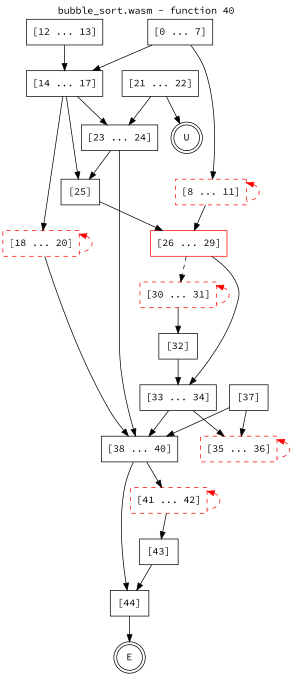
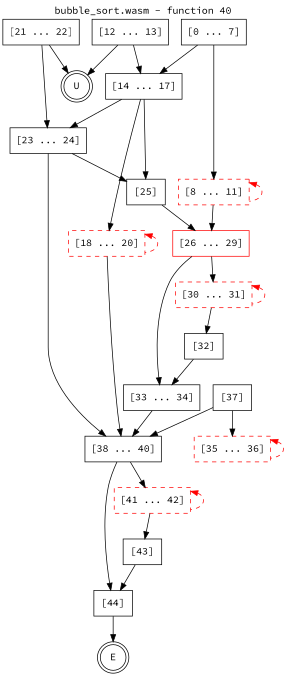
edge "[12 ... 13]" -> "U": added
edge "[26 ... 29]" -> "[30 ... 31]": style dashed -> solid
edge "[33 ... 34]" -> "[35 ... 36]": removed
